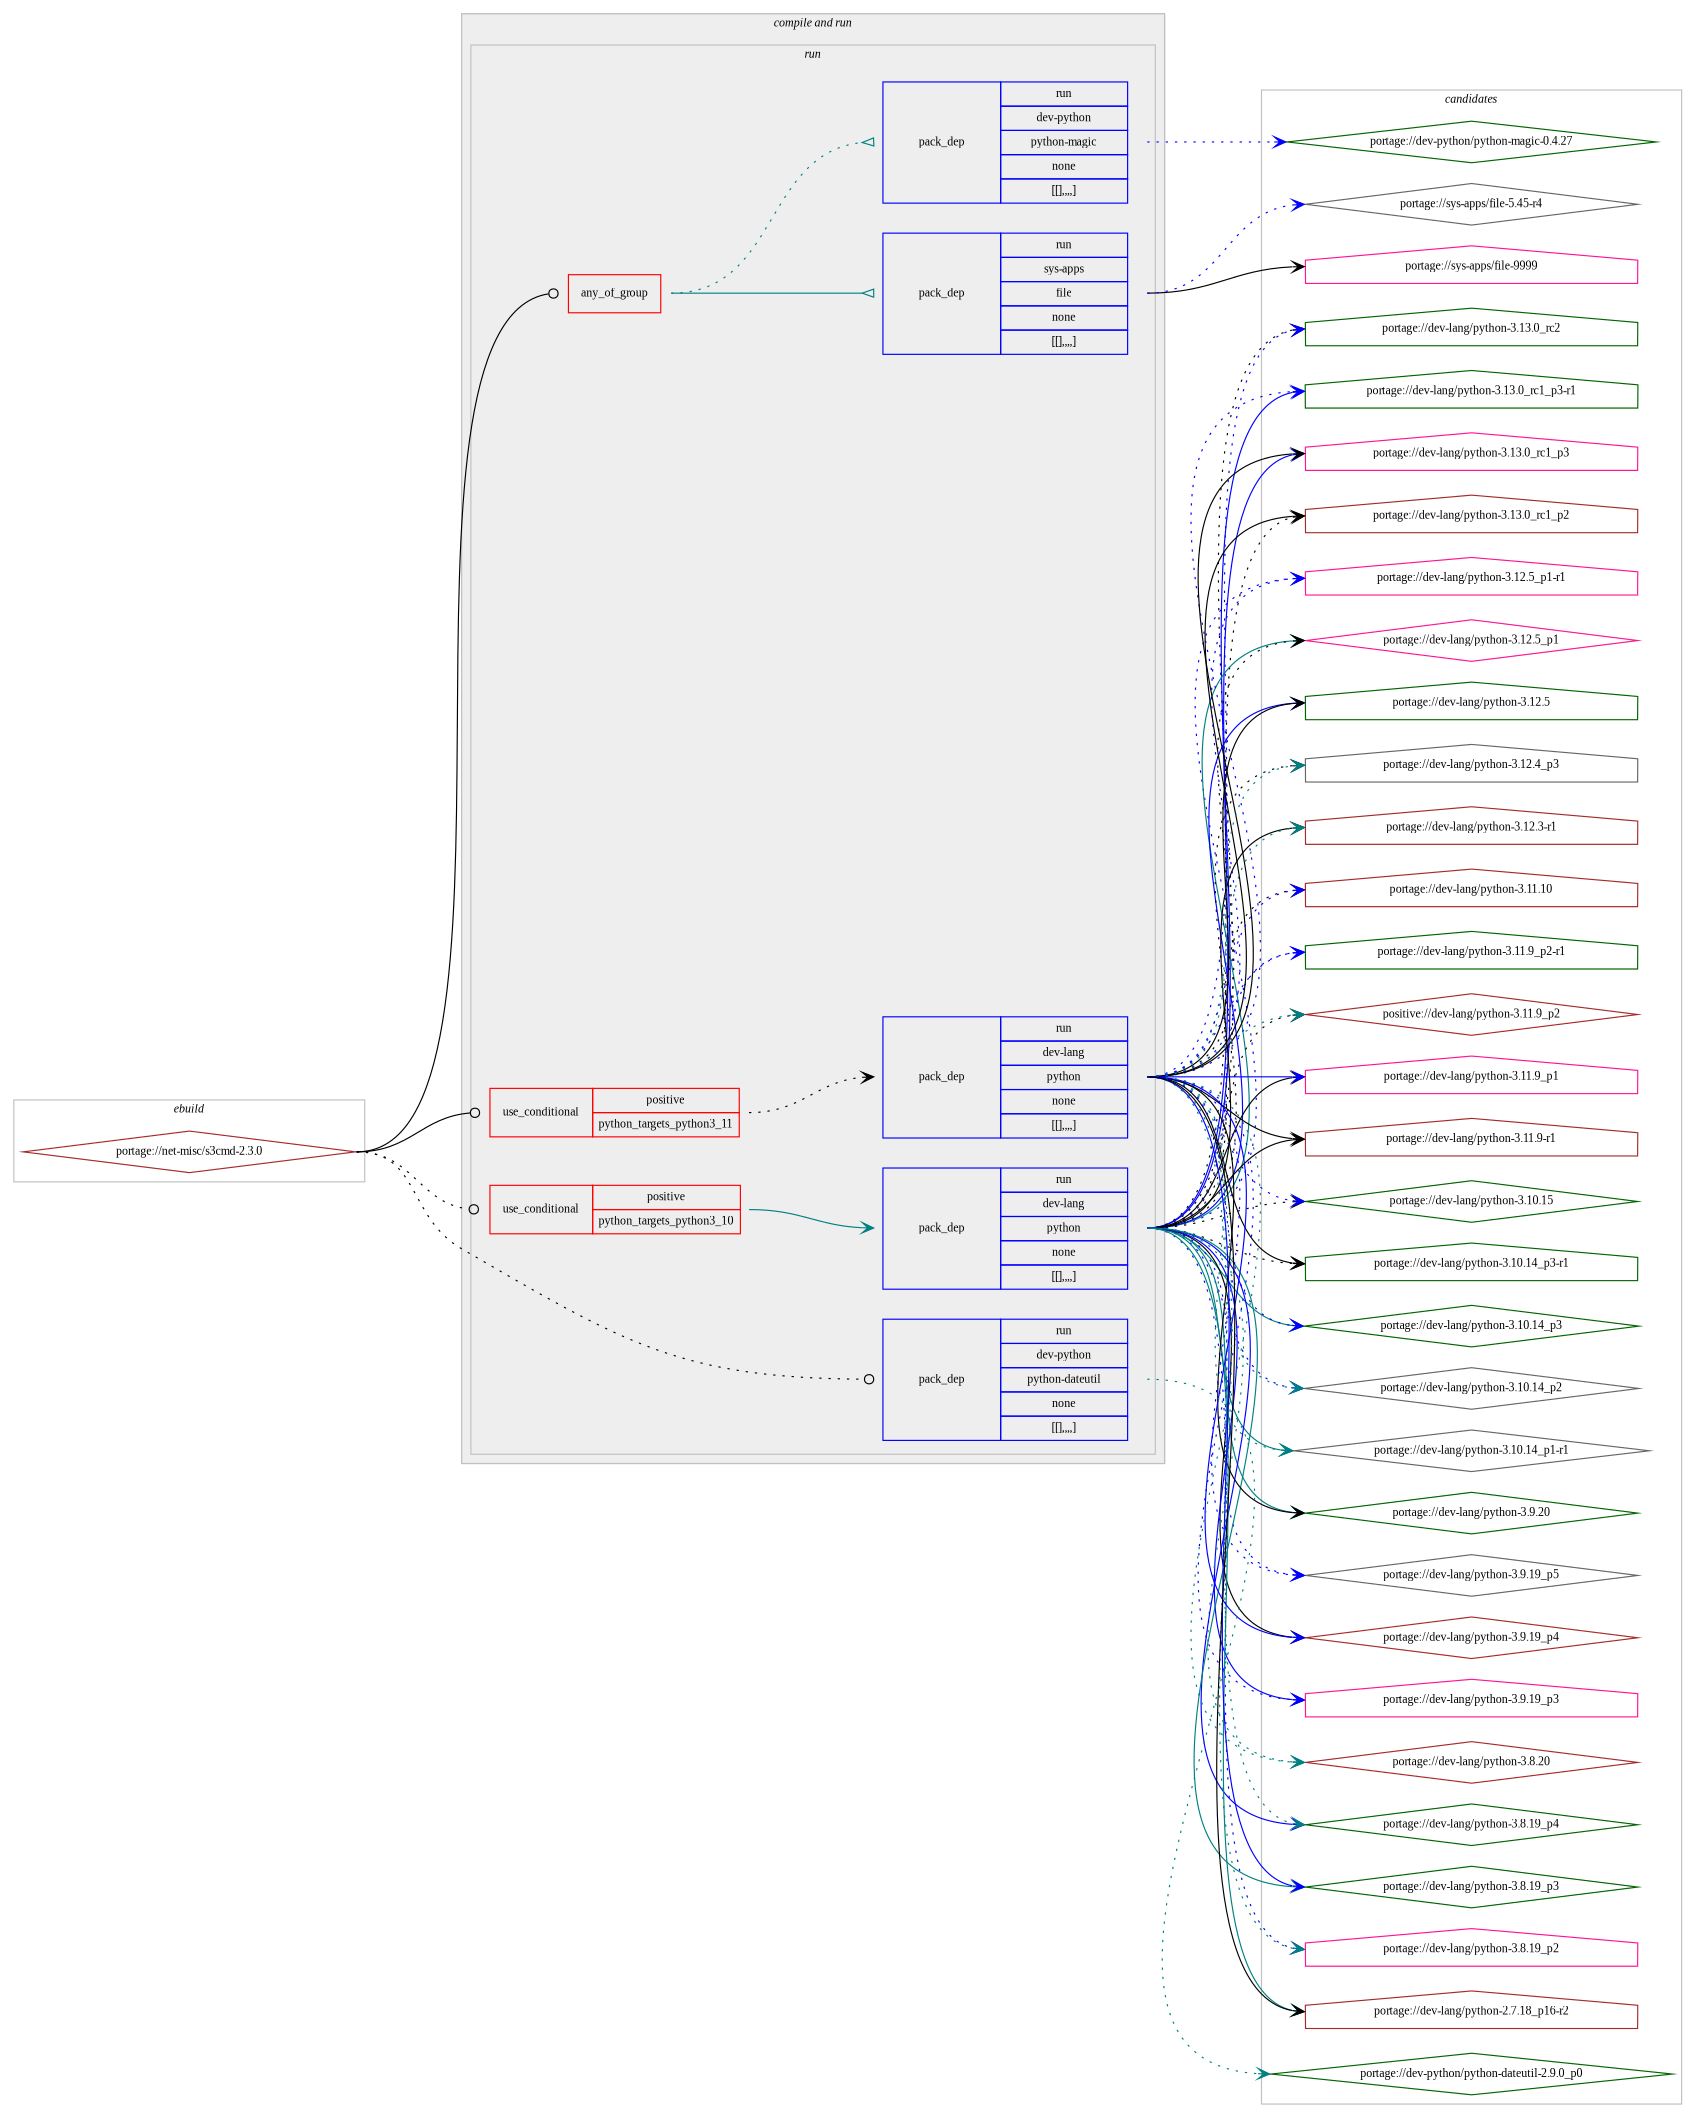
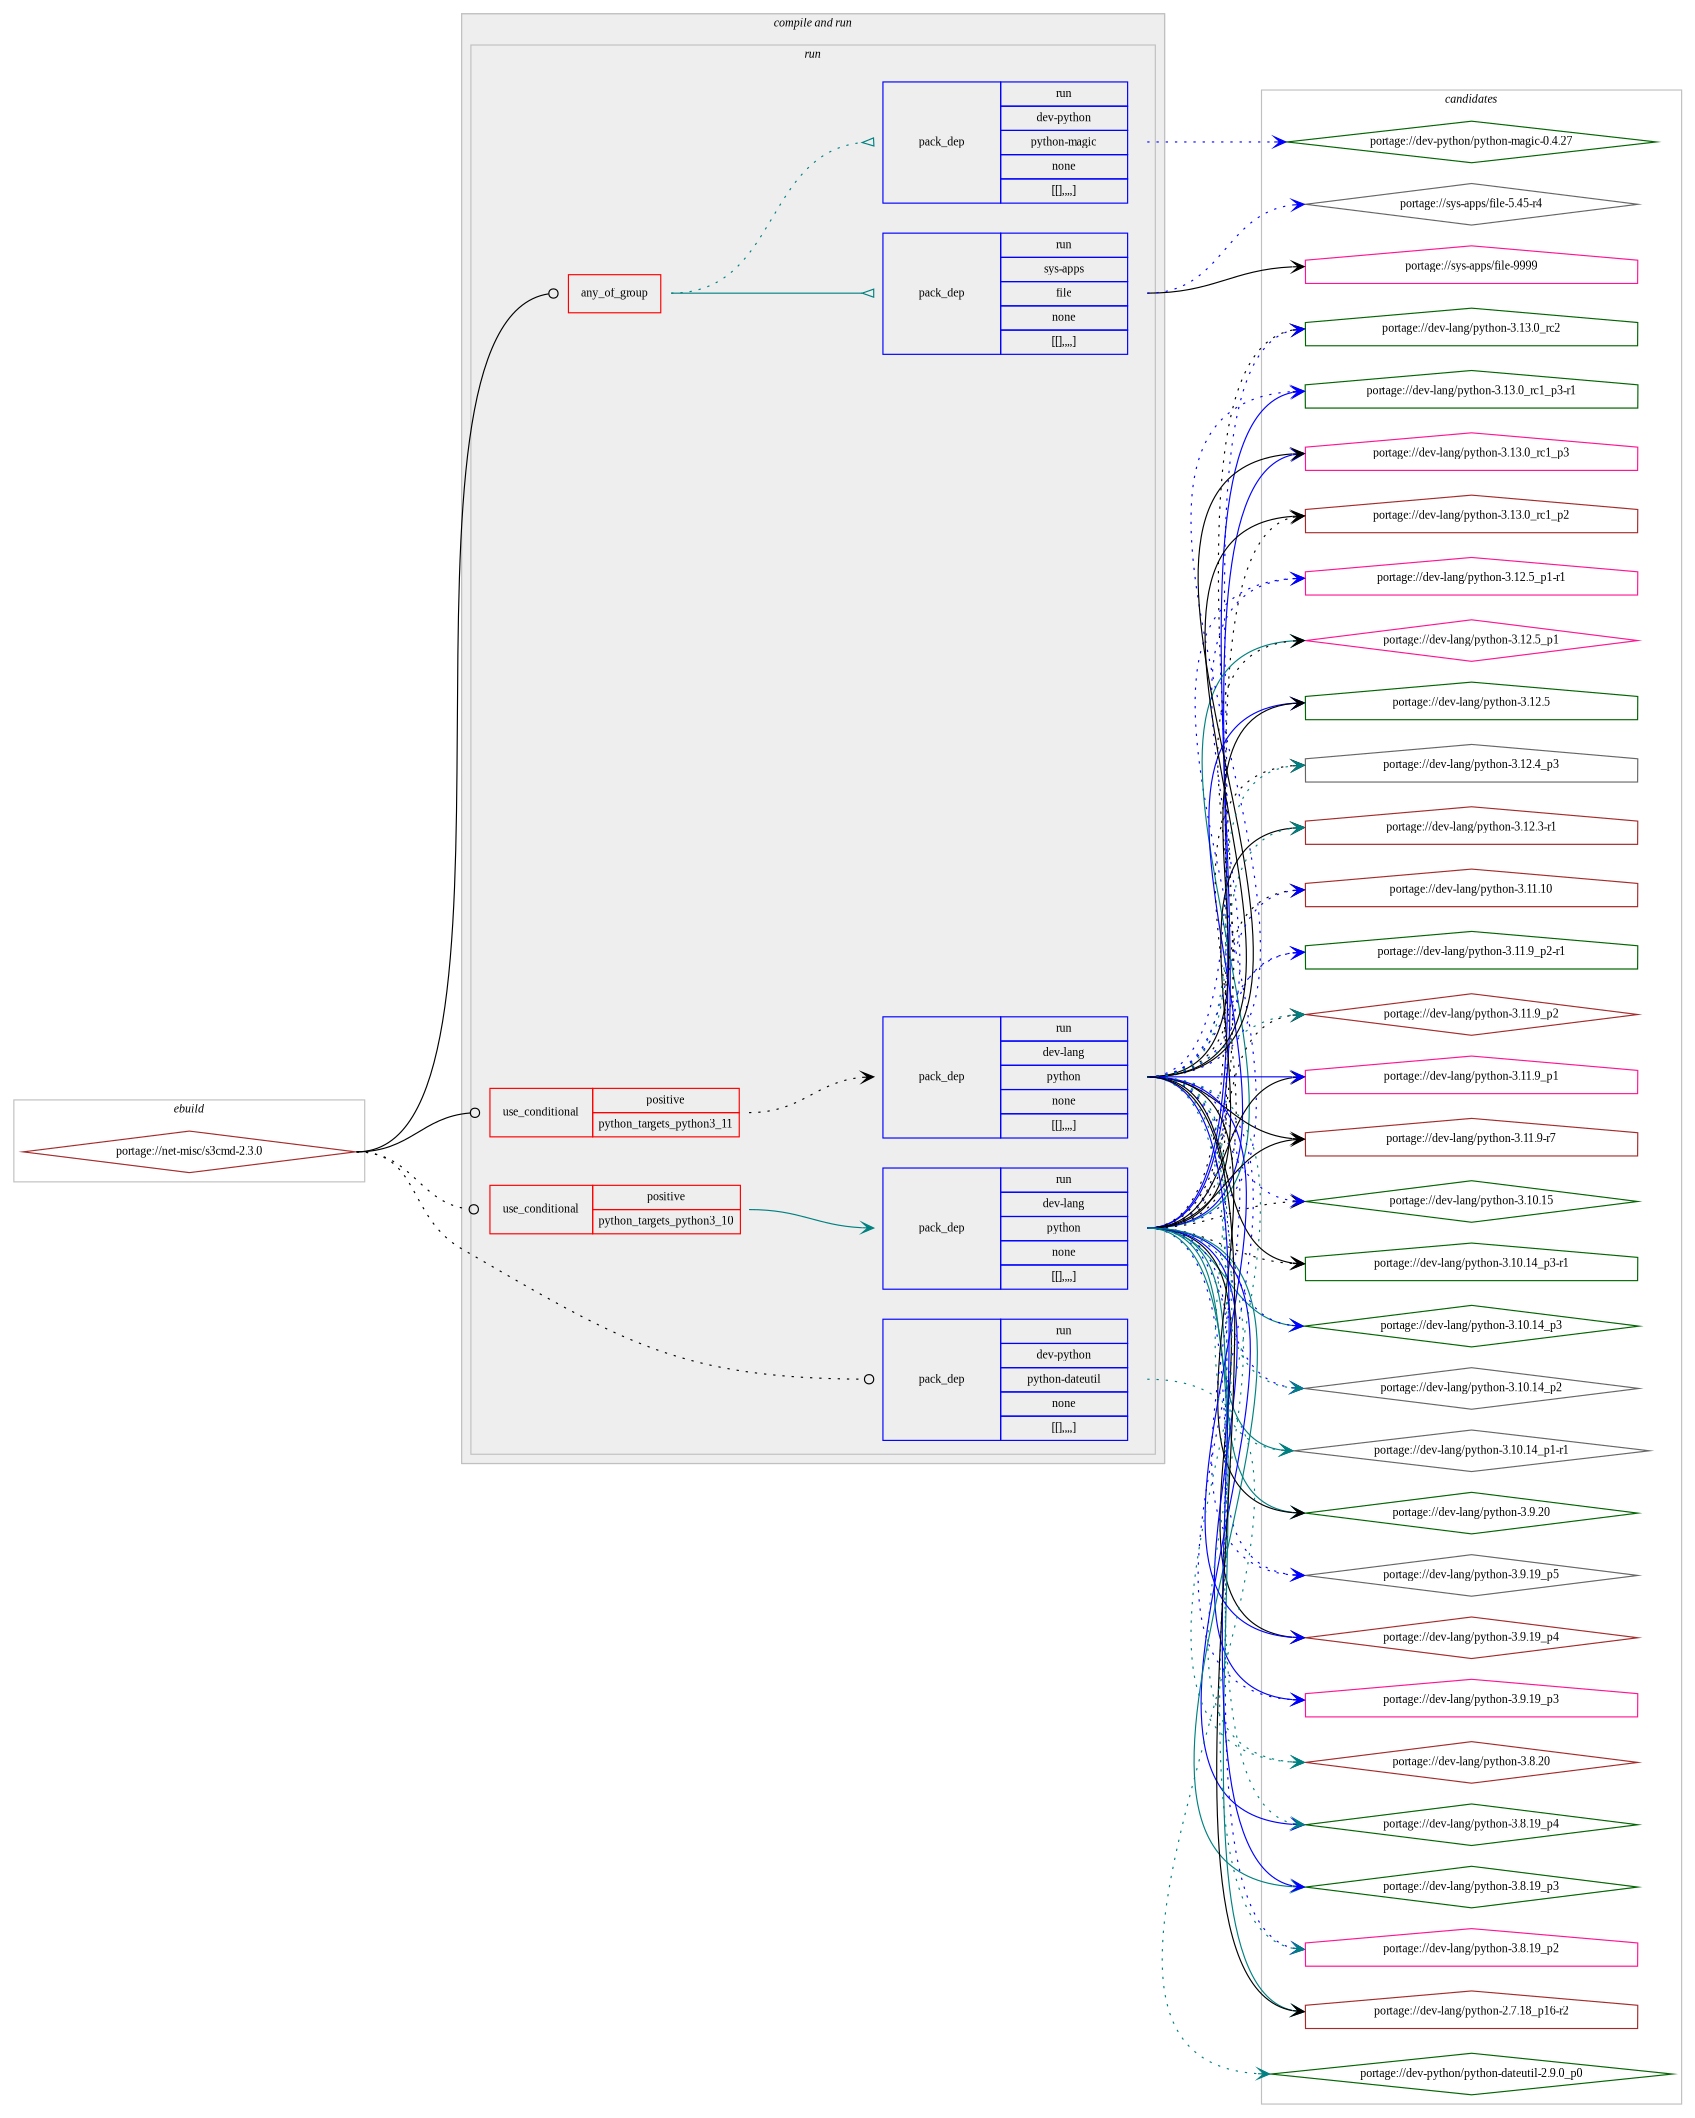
node "positive://dev-lang/python-3.11.9_p2": label "positive://dev-lang/python-3.11.9_p2" -> "portage://dev-lang/python-3.11.9_p2"
node "portage://dev-lang/python-3.11.9-r1": label "portage://dev-lang/python-3.11.9-r1" -> "portage://dev-lang/python-3.11.9-r7"
